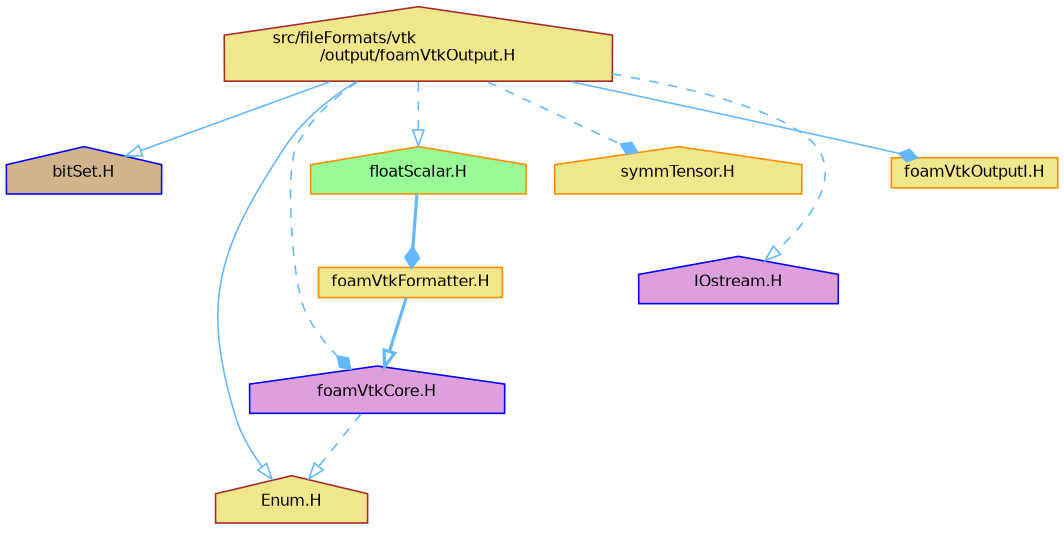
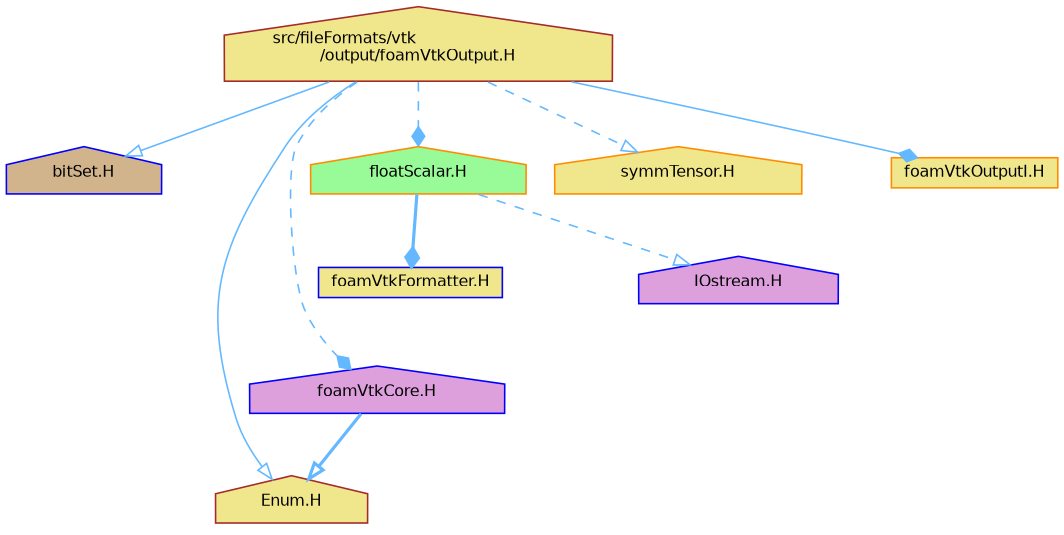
edge "src/fileFormats/vtk /output/foamVtkOutput.H" -> "floatScalar.H": arrowhead onormal -> diamond
edge "src/fileFormats/vtk /output/foamVtkOutput.H" -> "IOstream.H": now "floatScalar.H" -> "IOstream.H"
edge "src/fileFormats/vtk /output/foamVtkOutput.H" -> "symmTensor.H": arrowhead diamond -> onormal
node "foamVtkFormatter.H": color darkorange -> blue
edge "foamVtkFormatter.H" -> "foamVtkCore.H": removed
edge "foamVtkCore.H" -> "Enum.H": style dashed -> bold
